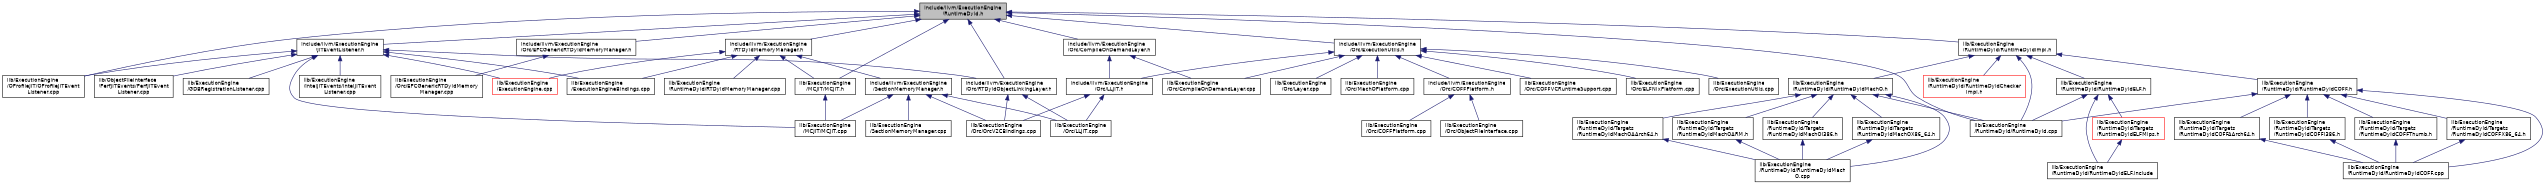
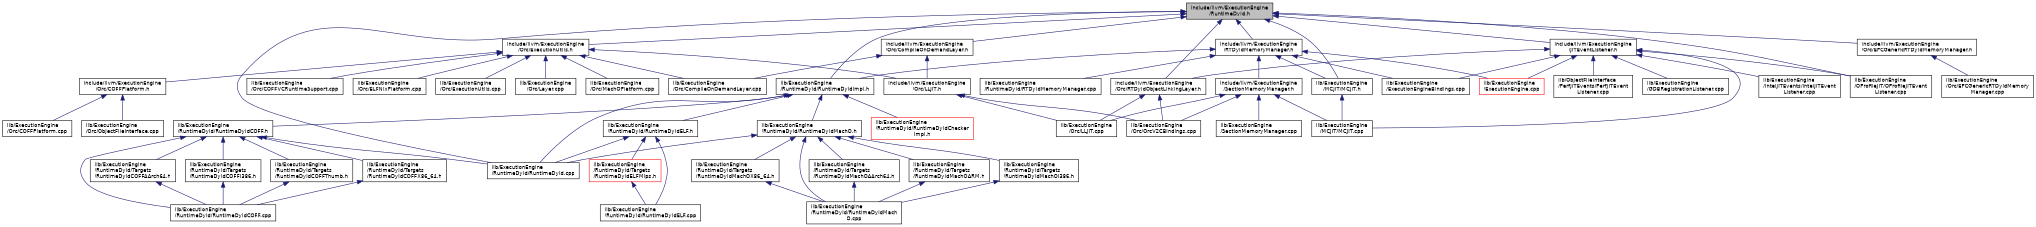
edge "lib/ExecutionEngine /RuntimeDyld/RuntimeDyldImpl.h" -> "include/llvm/ExecutionEngine /RTDyldMemoryManager.h": added
node "lib/ExecutionEngine /RuntimeDyld/RuntimeDyldELF.include": label "lib/ExecutionEngine /RuntimeDyld/RuntimeDyldELF.include" -> "lib/ExecutionEngine /RuntimeDyld/RuntimeDyldELF.cpp"
